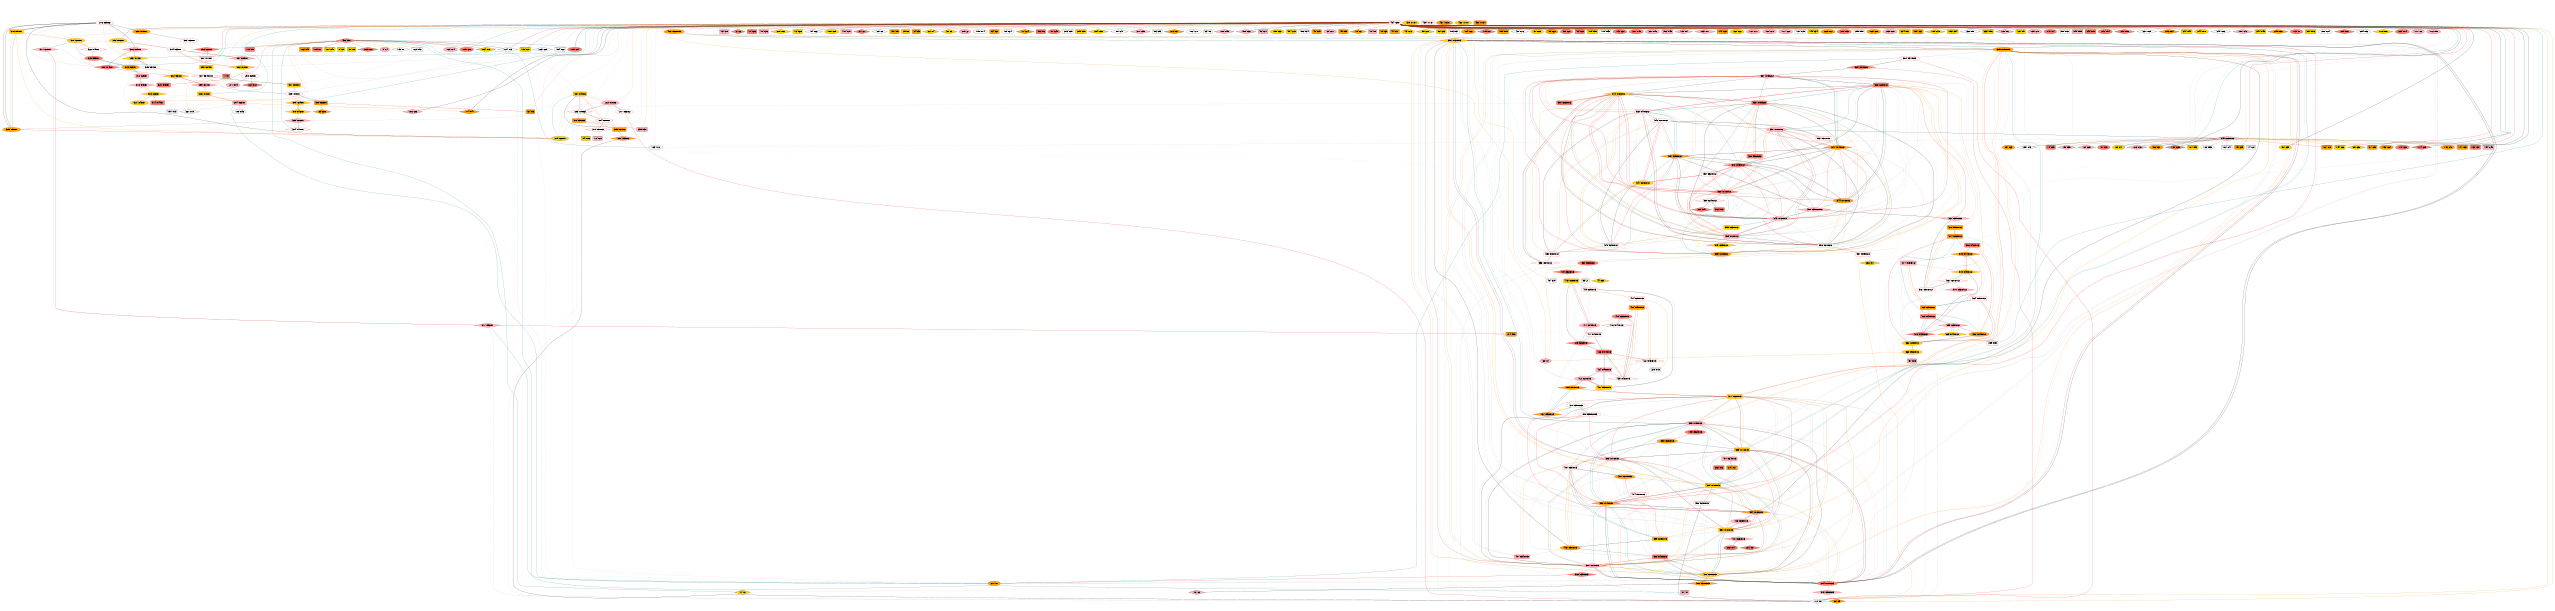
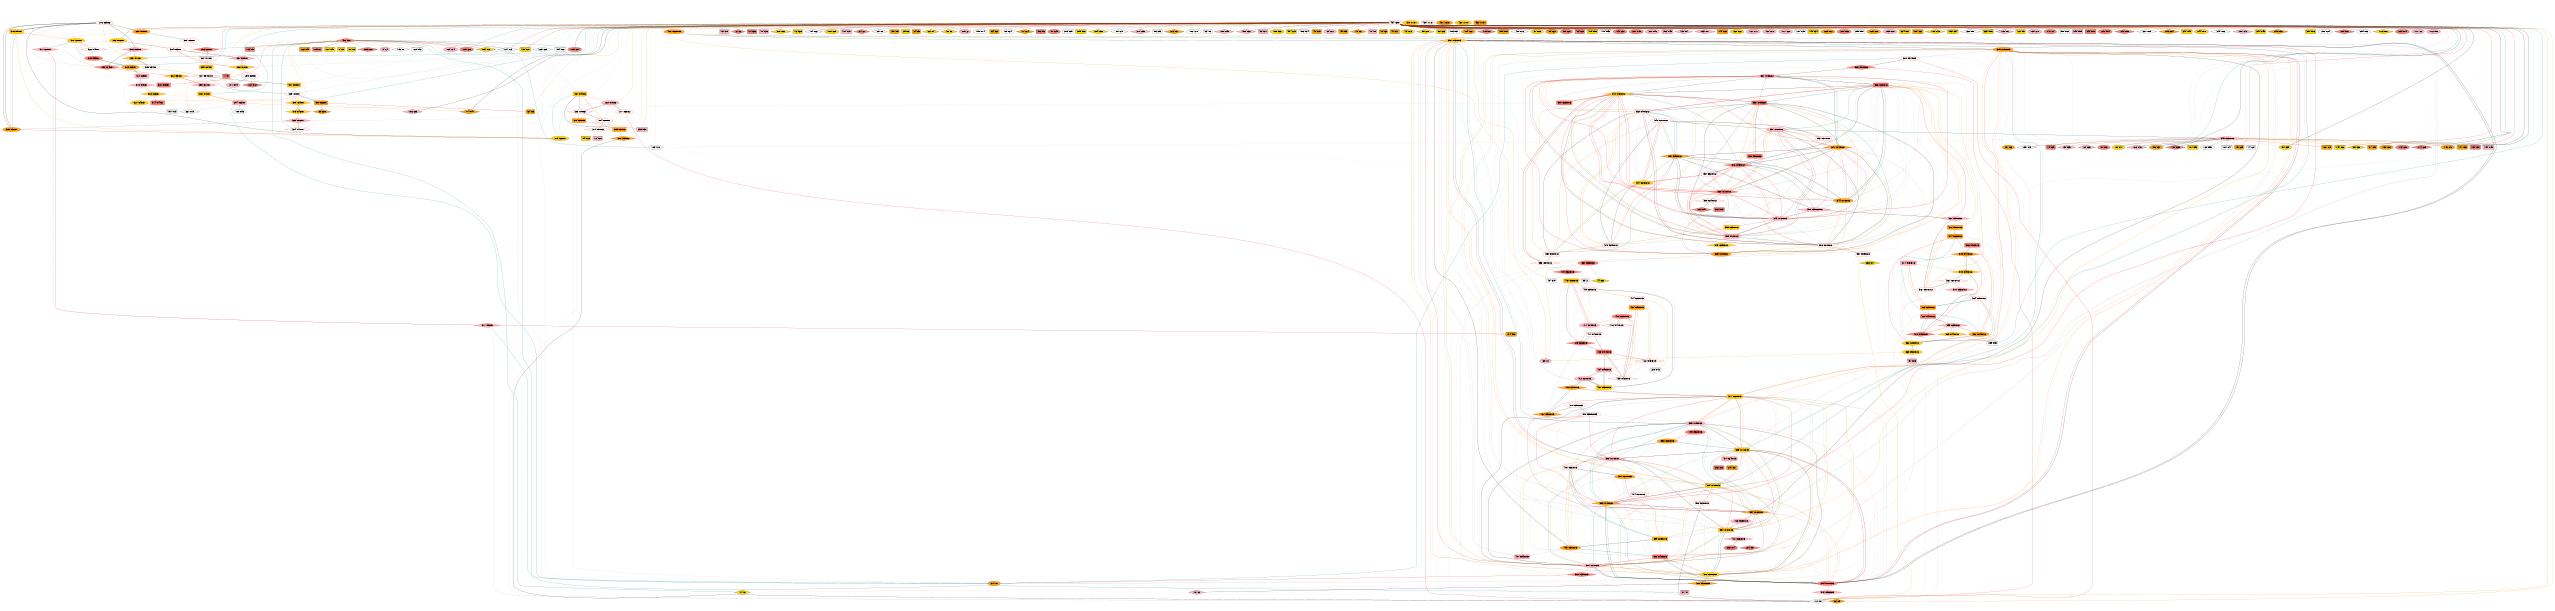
node "(173) Q1": removed
